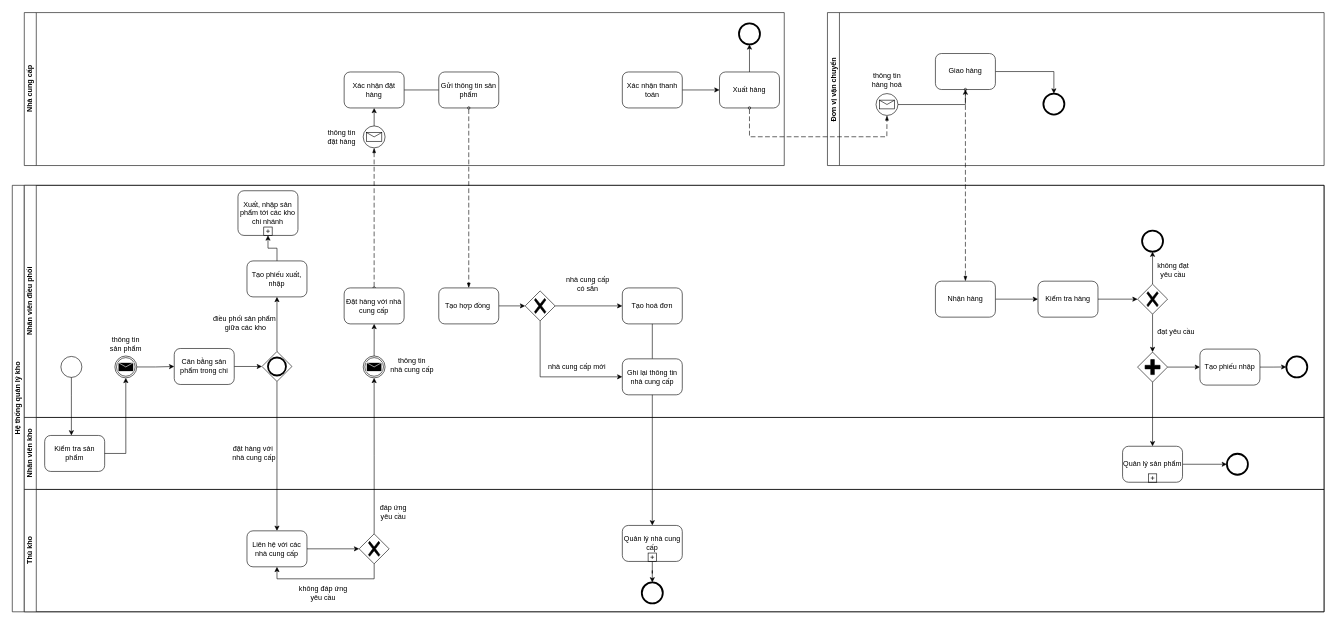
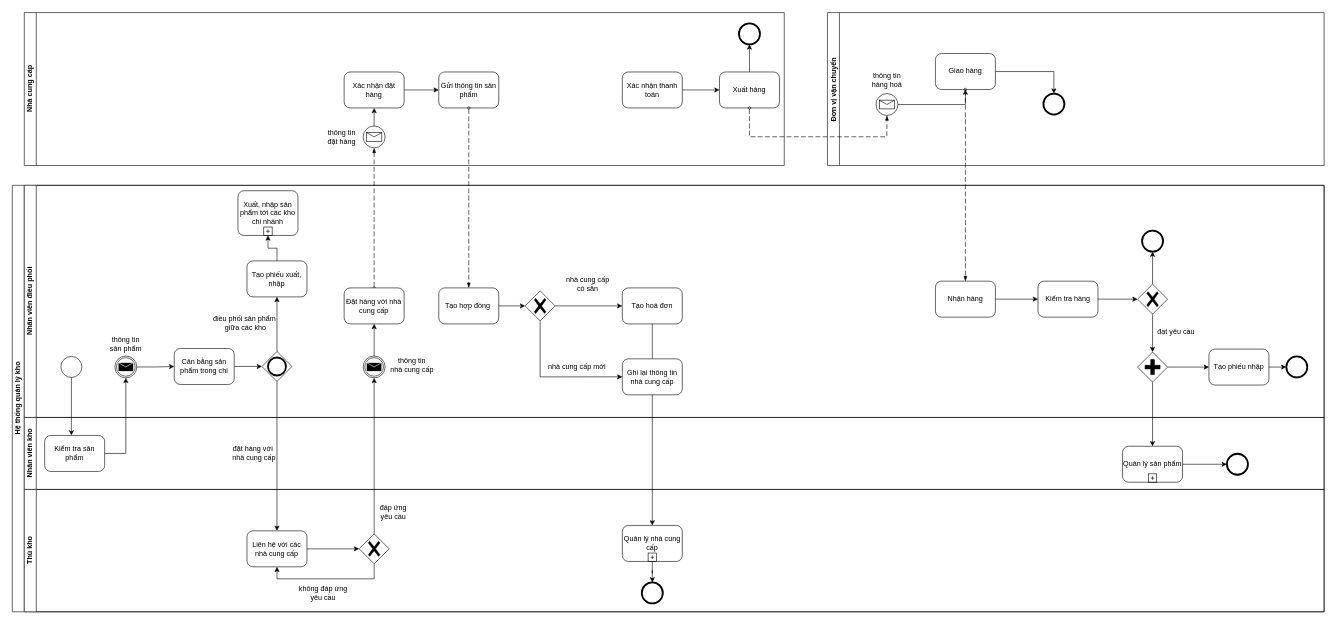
edge "Xác nhận đặt hàng" -- "Gửi thông tin sản phẩm": arrowhead none -> classic
node "không đạt yêu cầu": removed
node "Tạo phiếu nhập": moved (1230, 367) -> (1239, 367)
